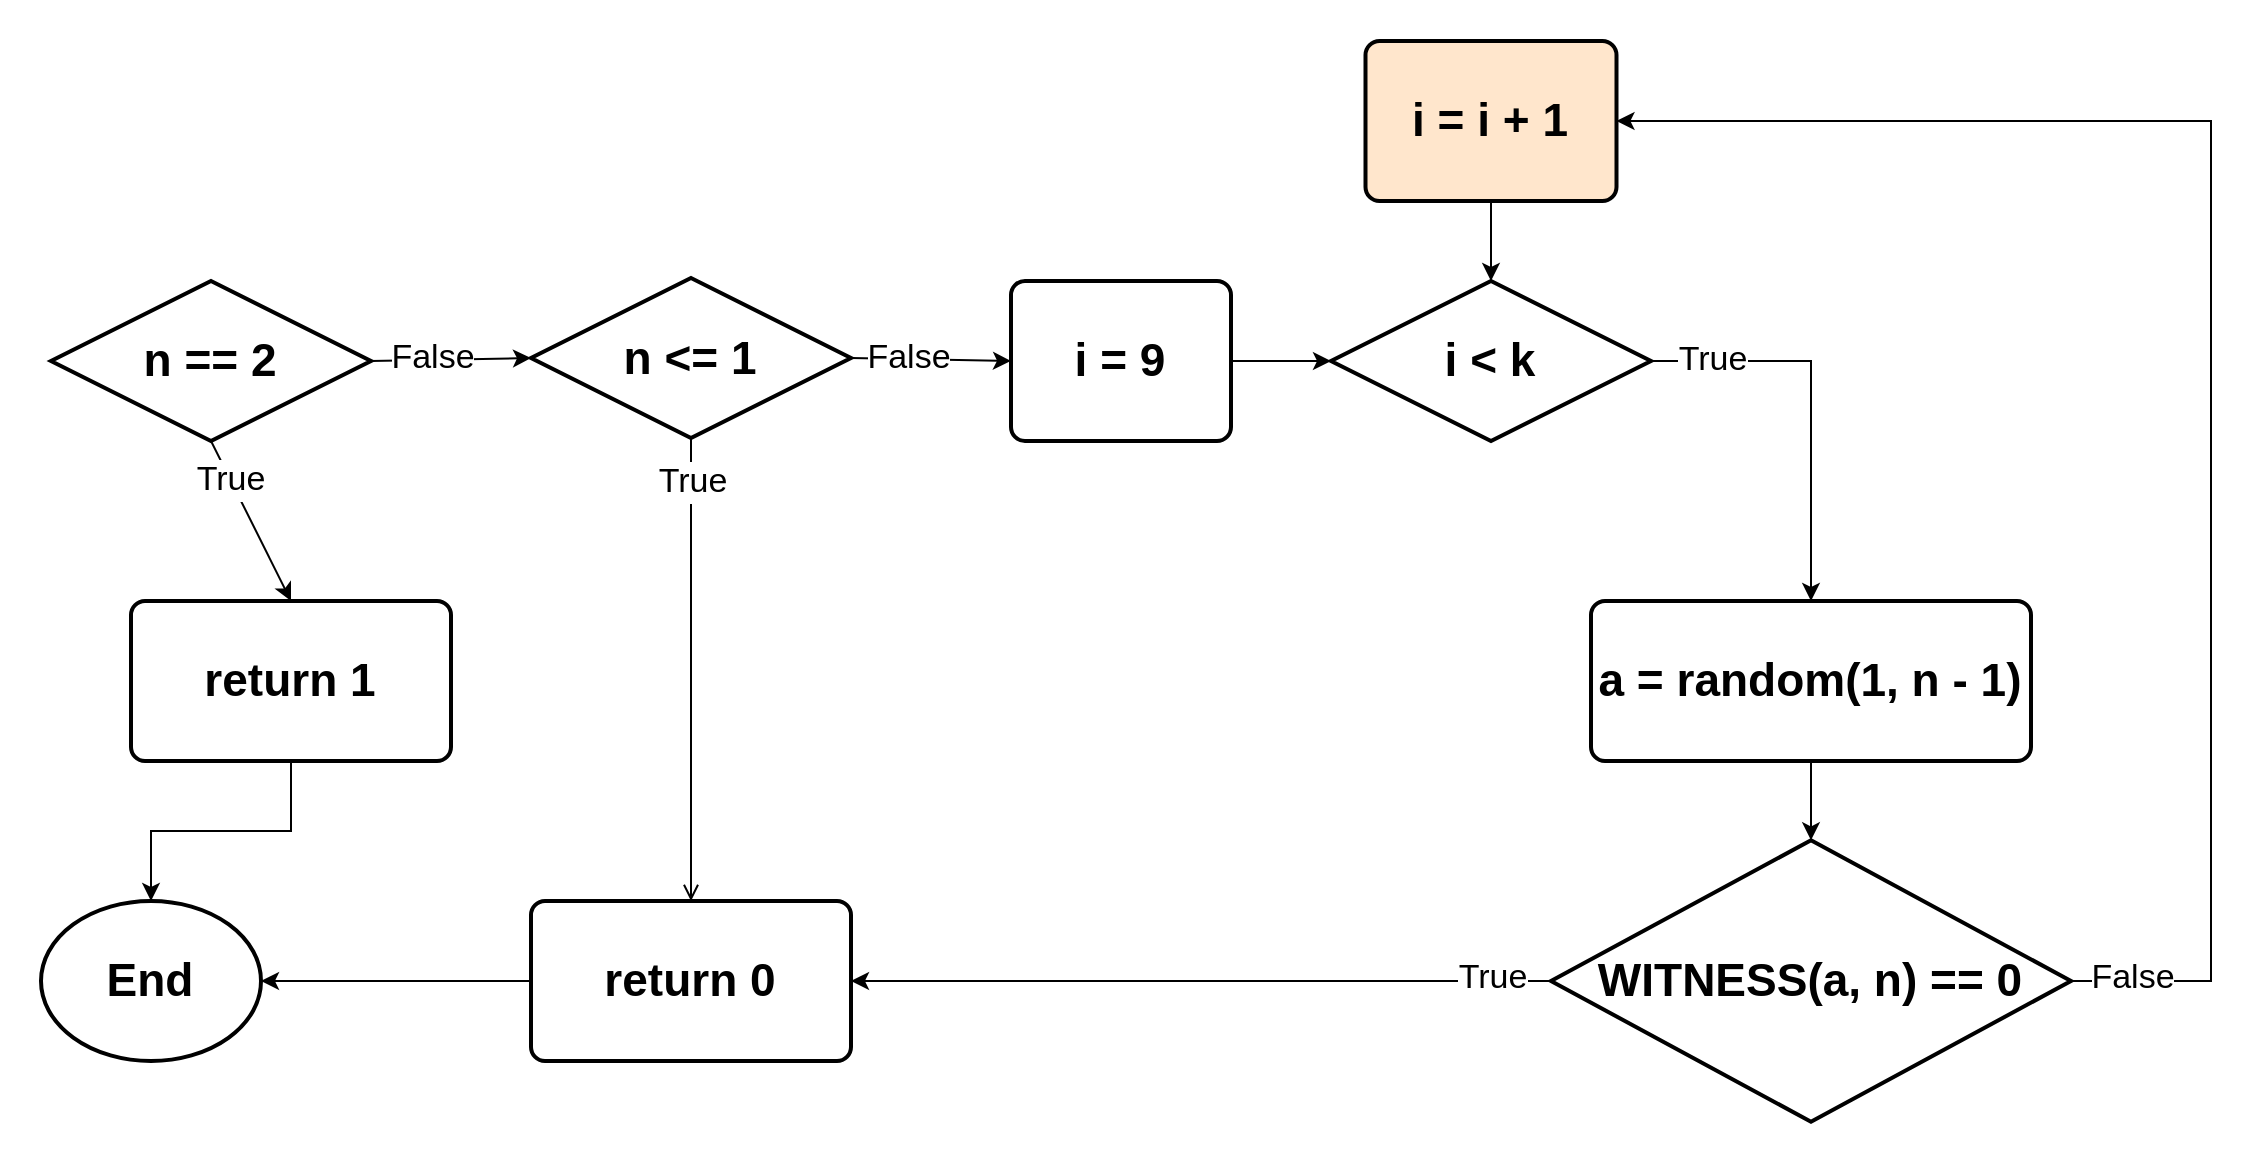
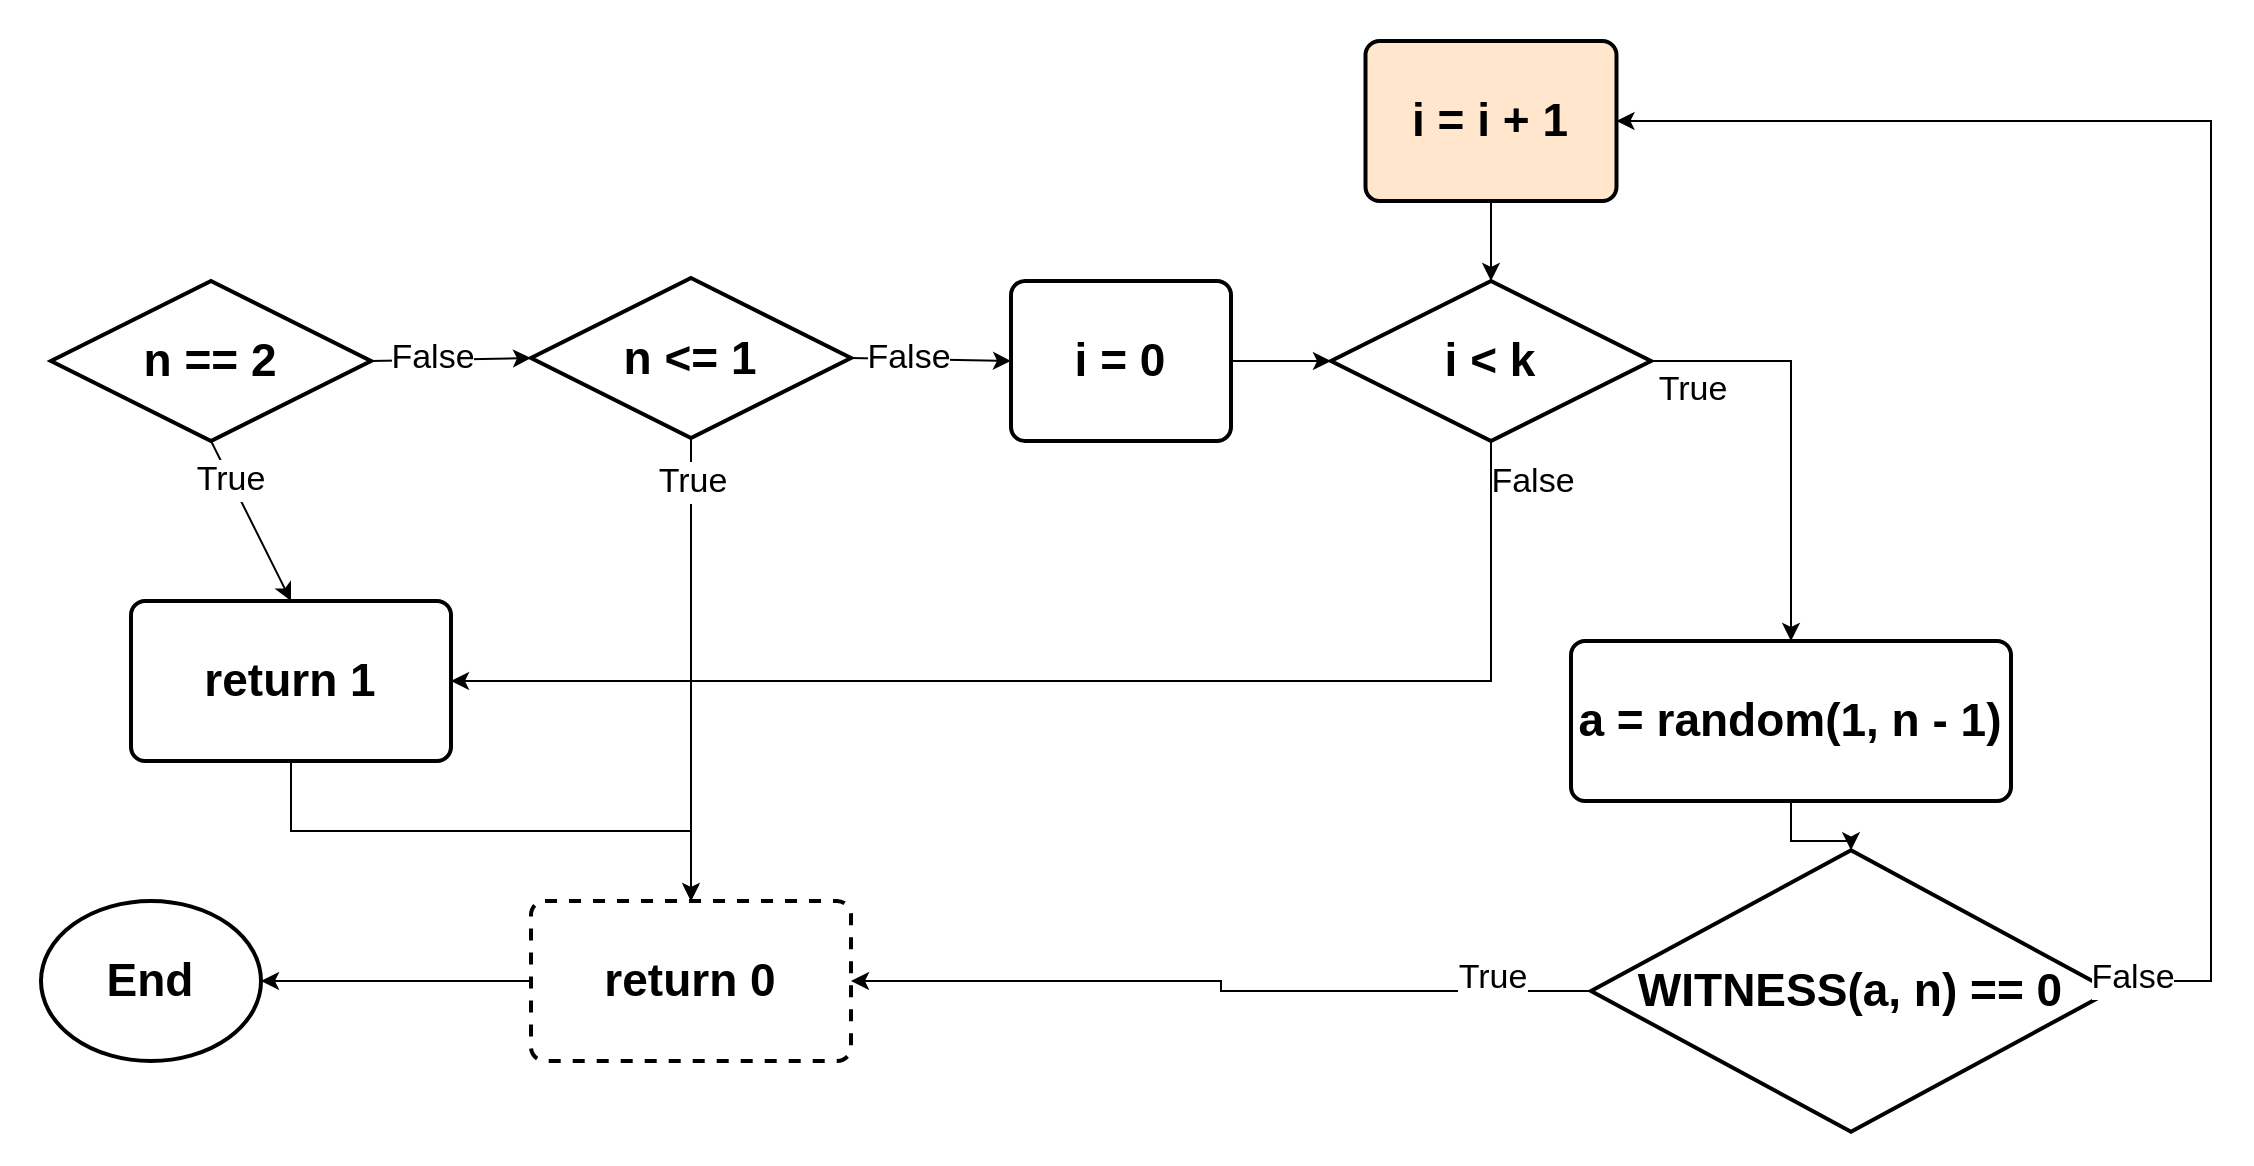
node "i = 9": label "i = 9" -> "i = 0"
edge "i < k" -> "return 1": added, label "False"
node "a = random(1, n - 1)": moved (1811, 681) -> (1791, 721)
edge "return 1" -> "End": now "return 1" -> "return 0"
node "return 0": style solid -> dashed
node "WITNESS(a, n) == 0": moved (1811, 981) -> (1851, 991)
